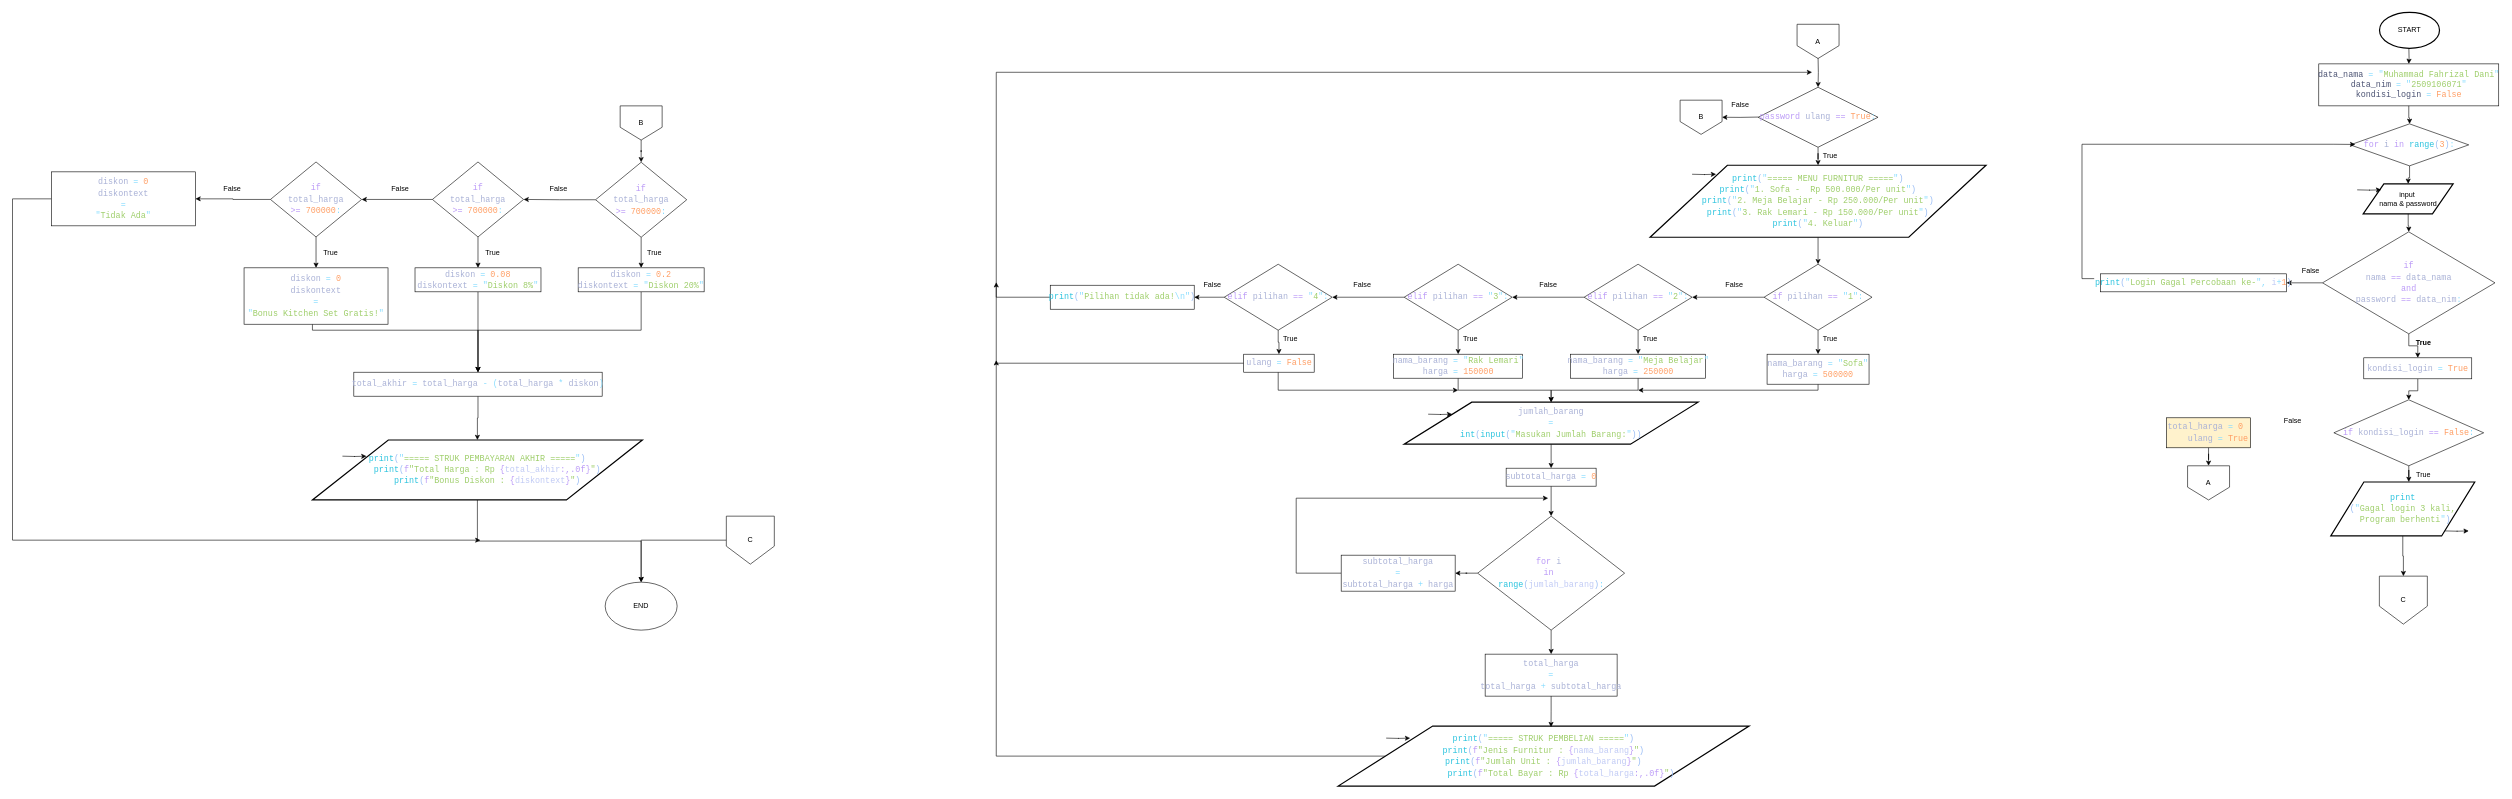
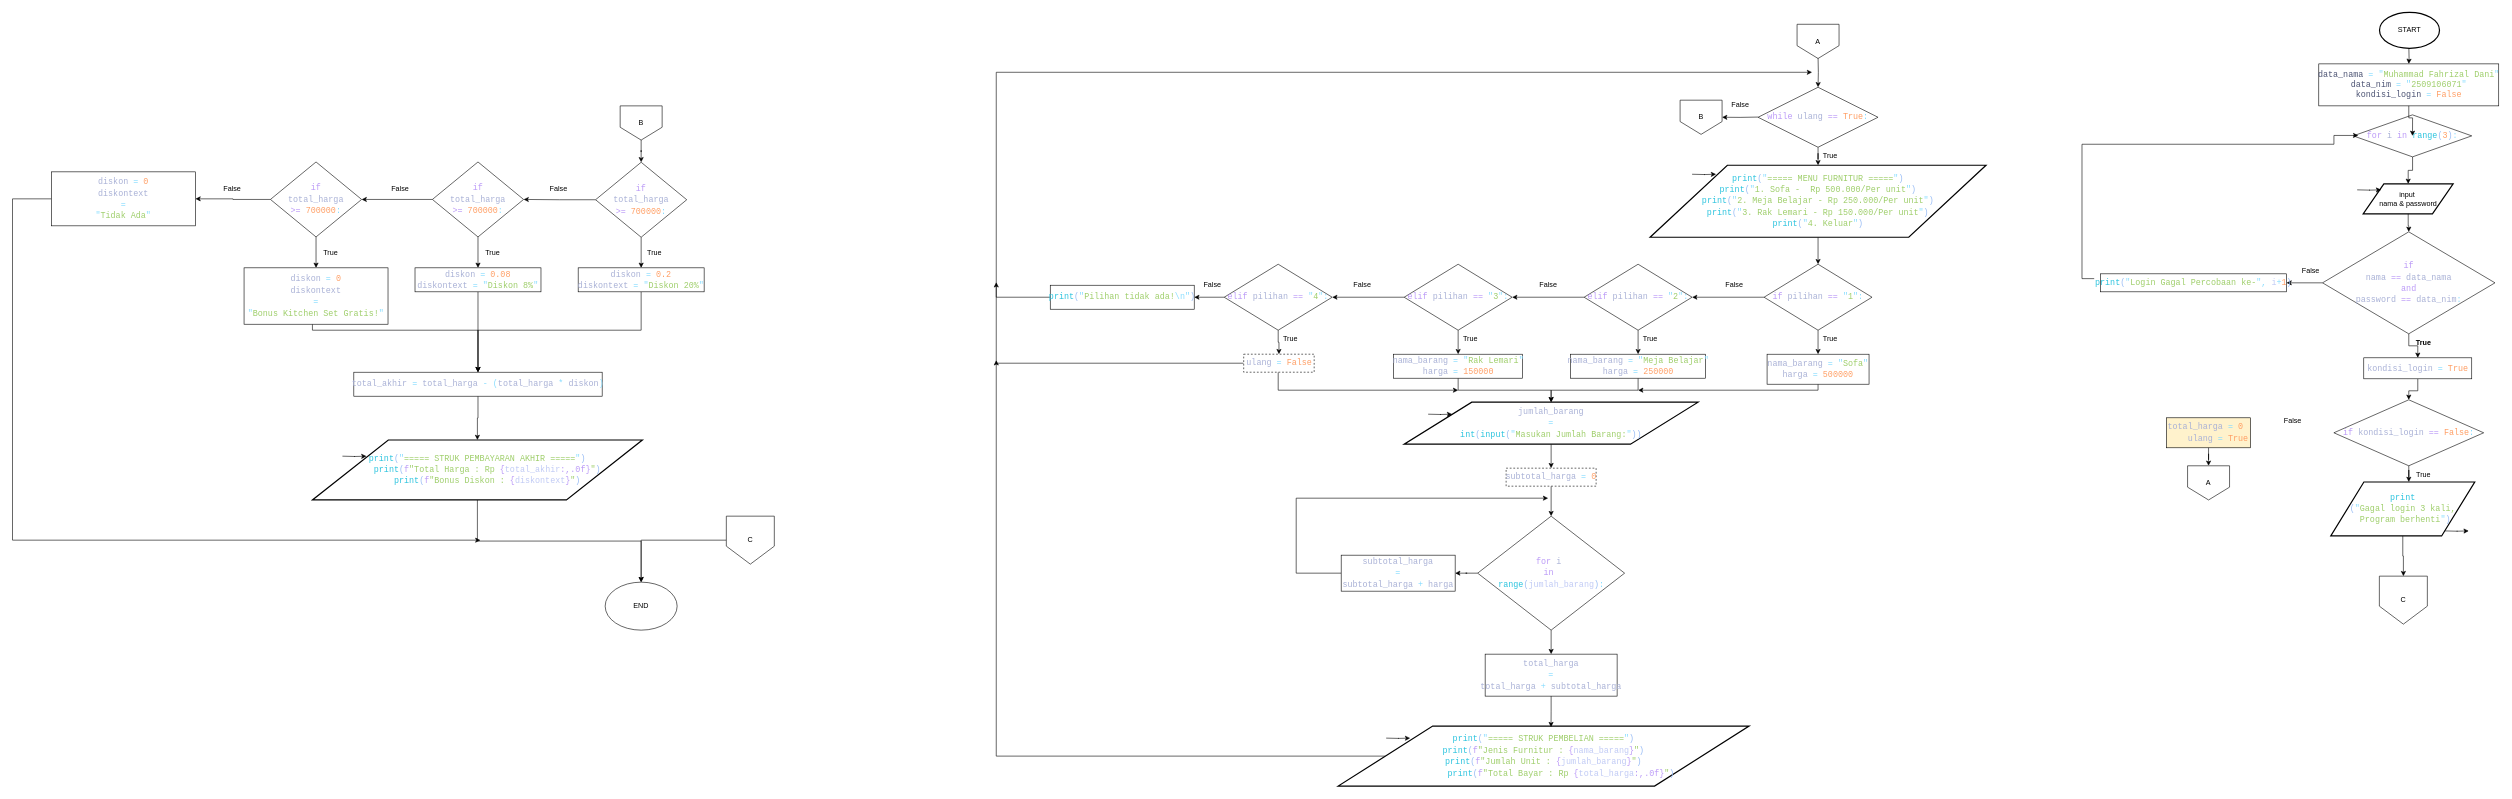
node "password ulang == True:": label "password ulang == True:" -> "while ulang == True:"
node "for i in range(3):": moved (2410, 145) -> (2413, 136)
node "ulang = False": style solid -> dashed
node "subtotal_harga = 0": style solid -> dashed
